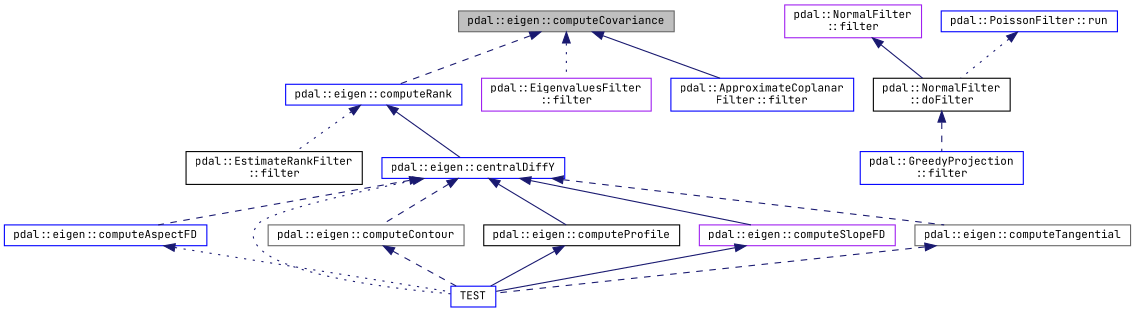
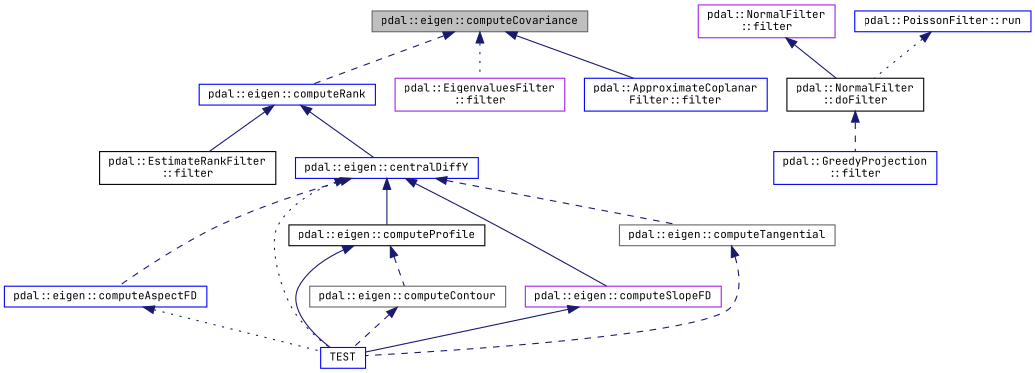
edge "pdal::EstimateRankFilter ::filter" -> "pdal::eigen::computeRank": style dotted -> solid
edge "pdal::eigen::computeContour" -> "pdal::eigen::centralDiffY": now "pdal::eigen::computeContour" -> "pdal::eigen::computeProfile"
